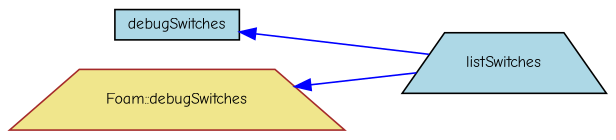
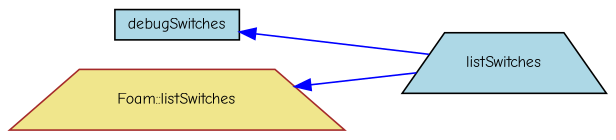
node "Foam::debugSwitches": label "Foam::debugSwitches" -> "Foam::listSwitches"
